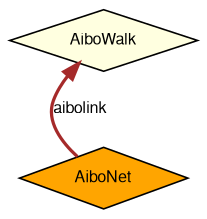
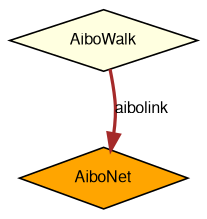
edge "AiboNet" -> "AiboWalk": reversed
